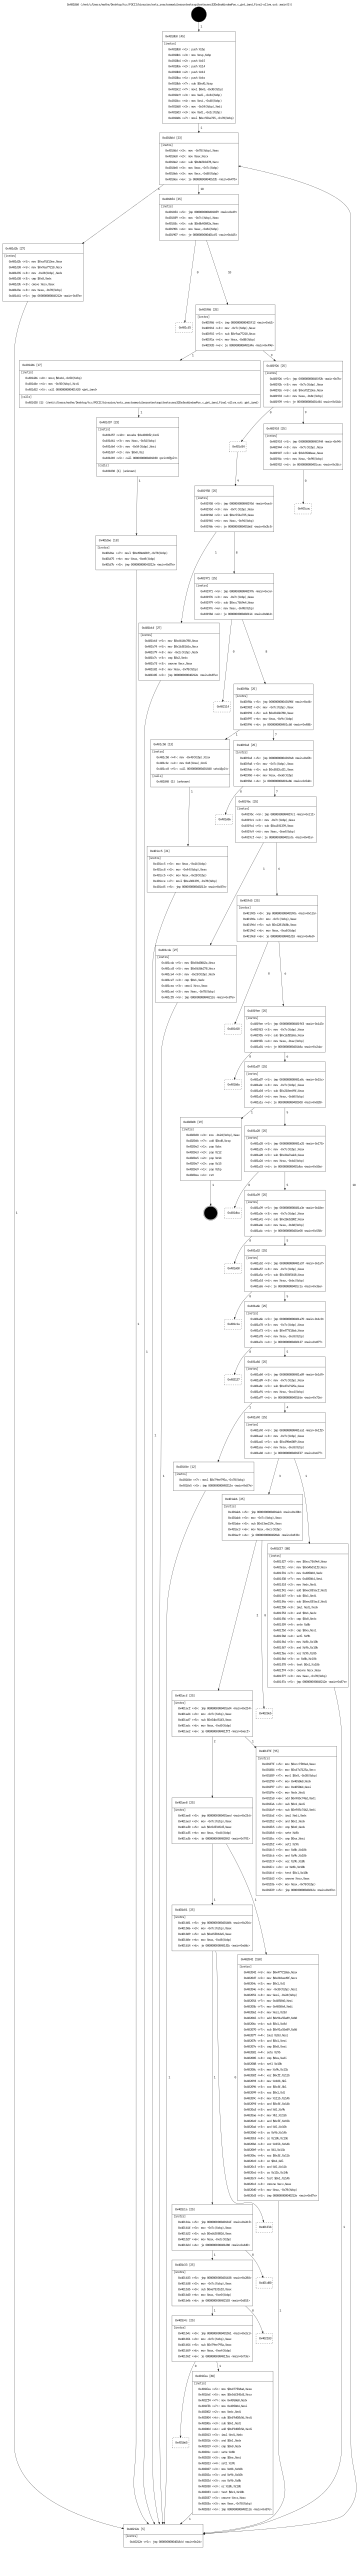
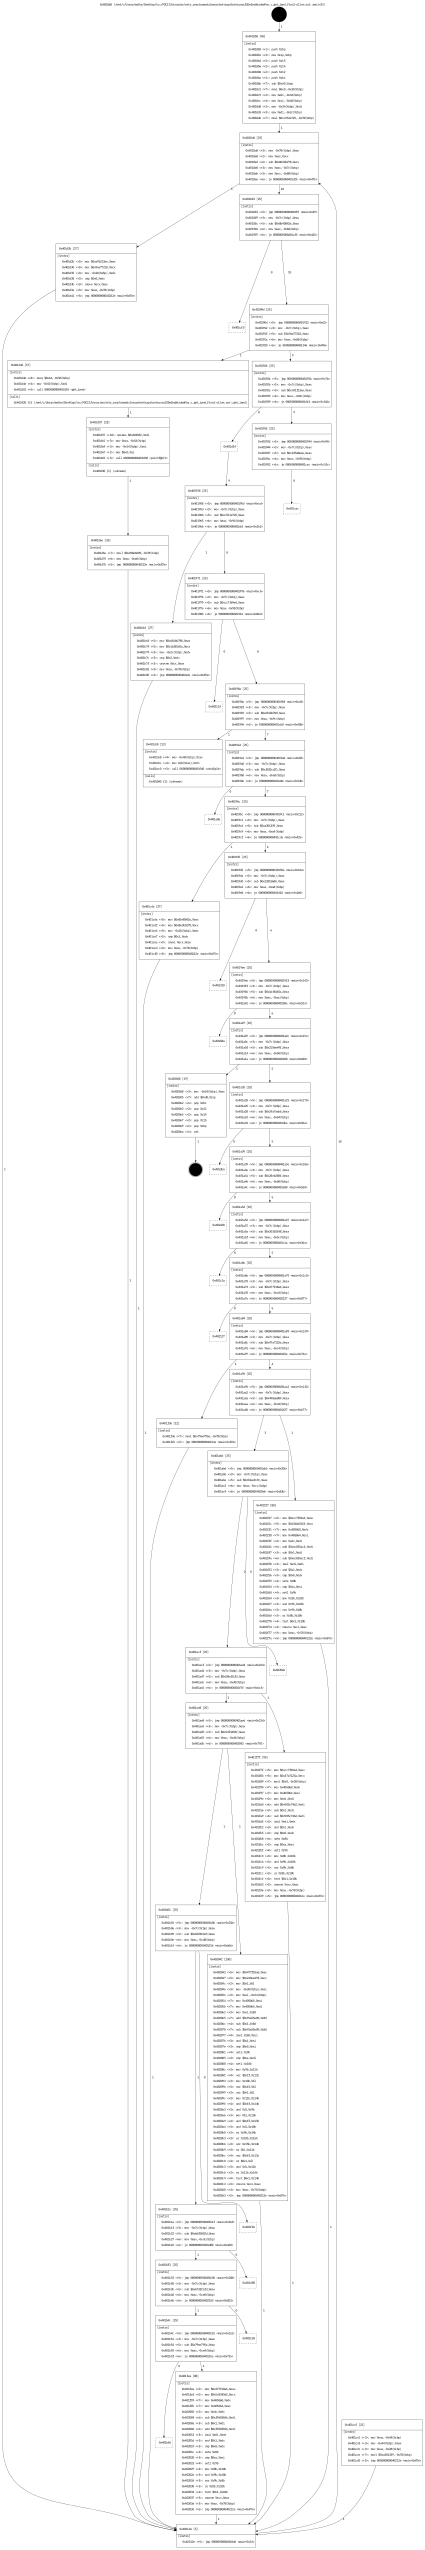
edge "0x401cb8 [13]" -> "0x401cc5 [21]": removed, label "1"
edge "0x401f7f [95]" -> "0x40212e [5]": added, label "1"
